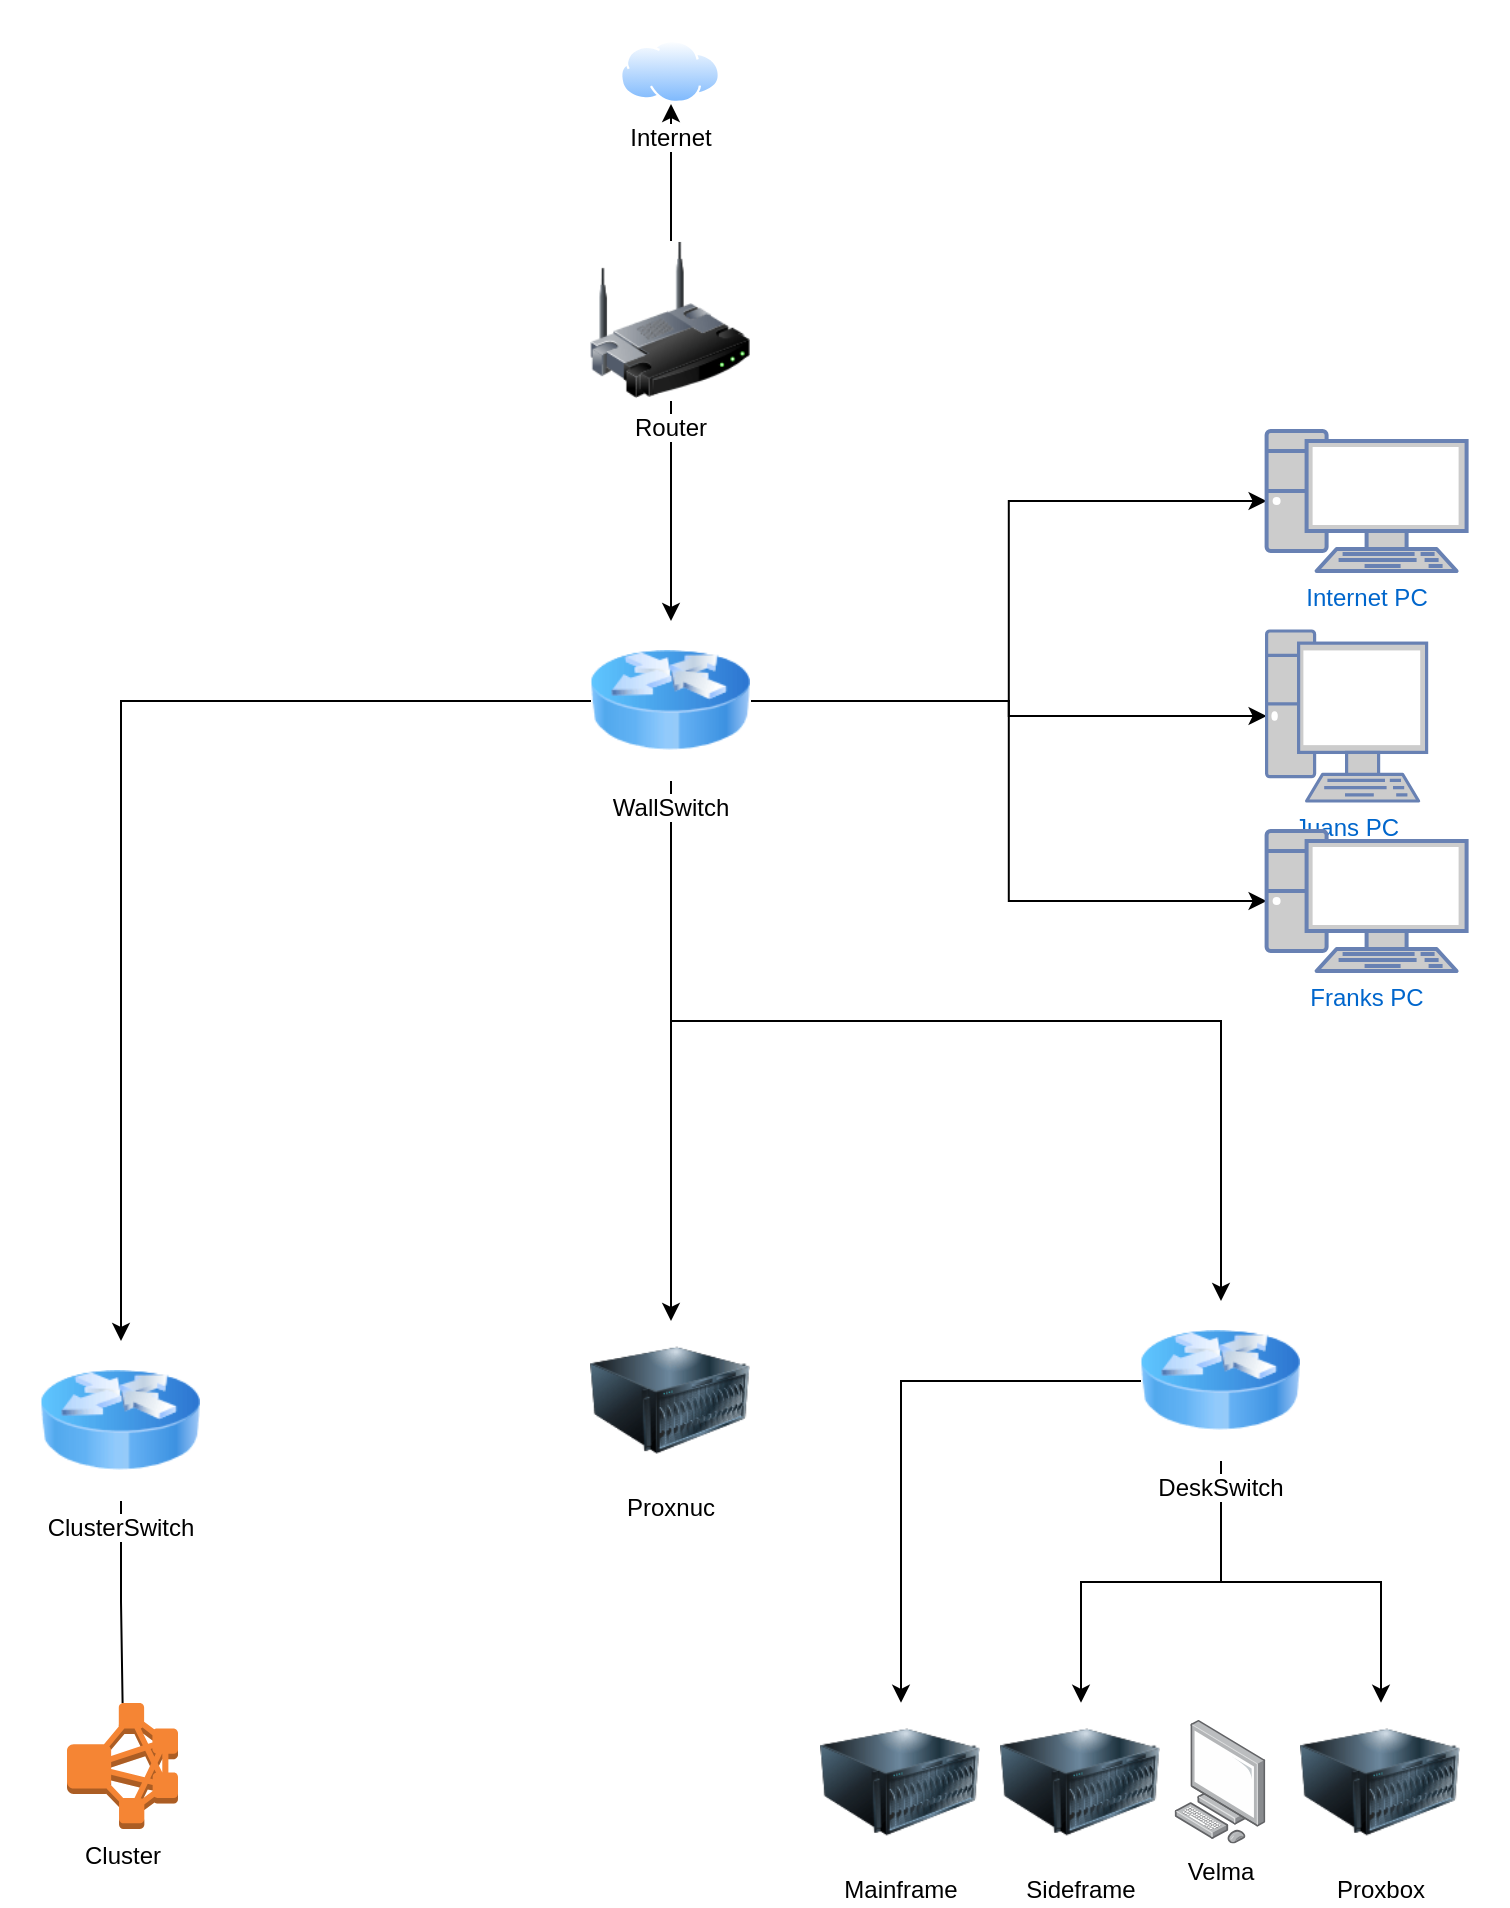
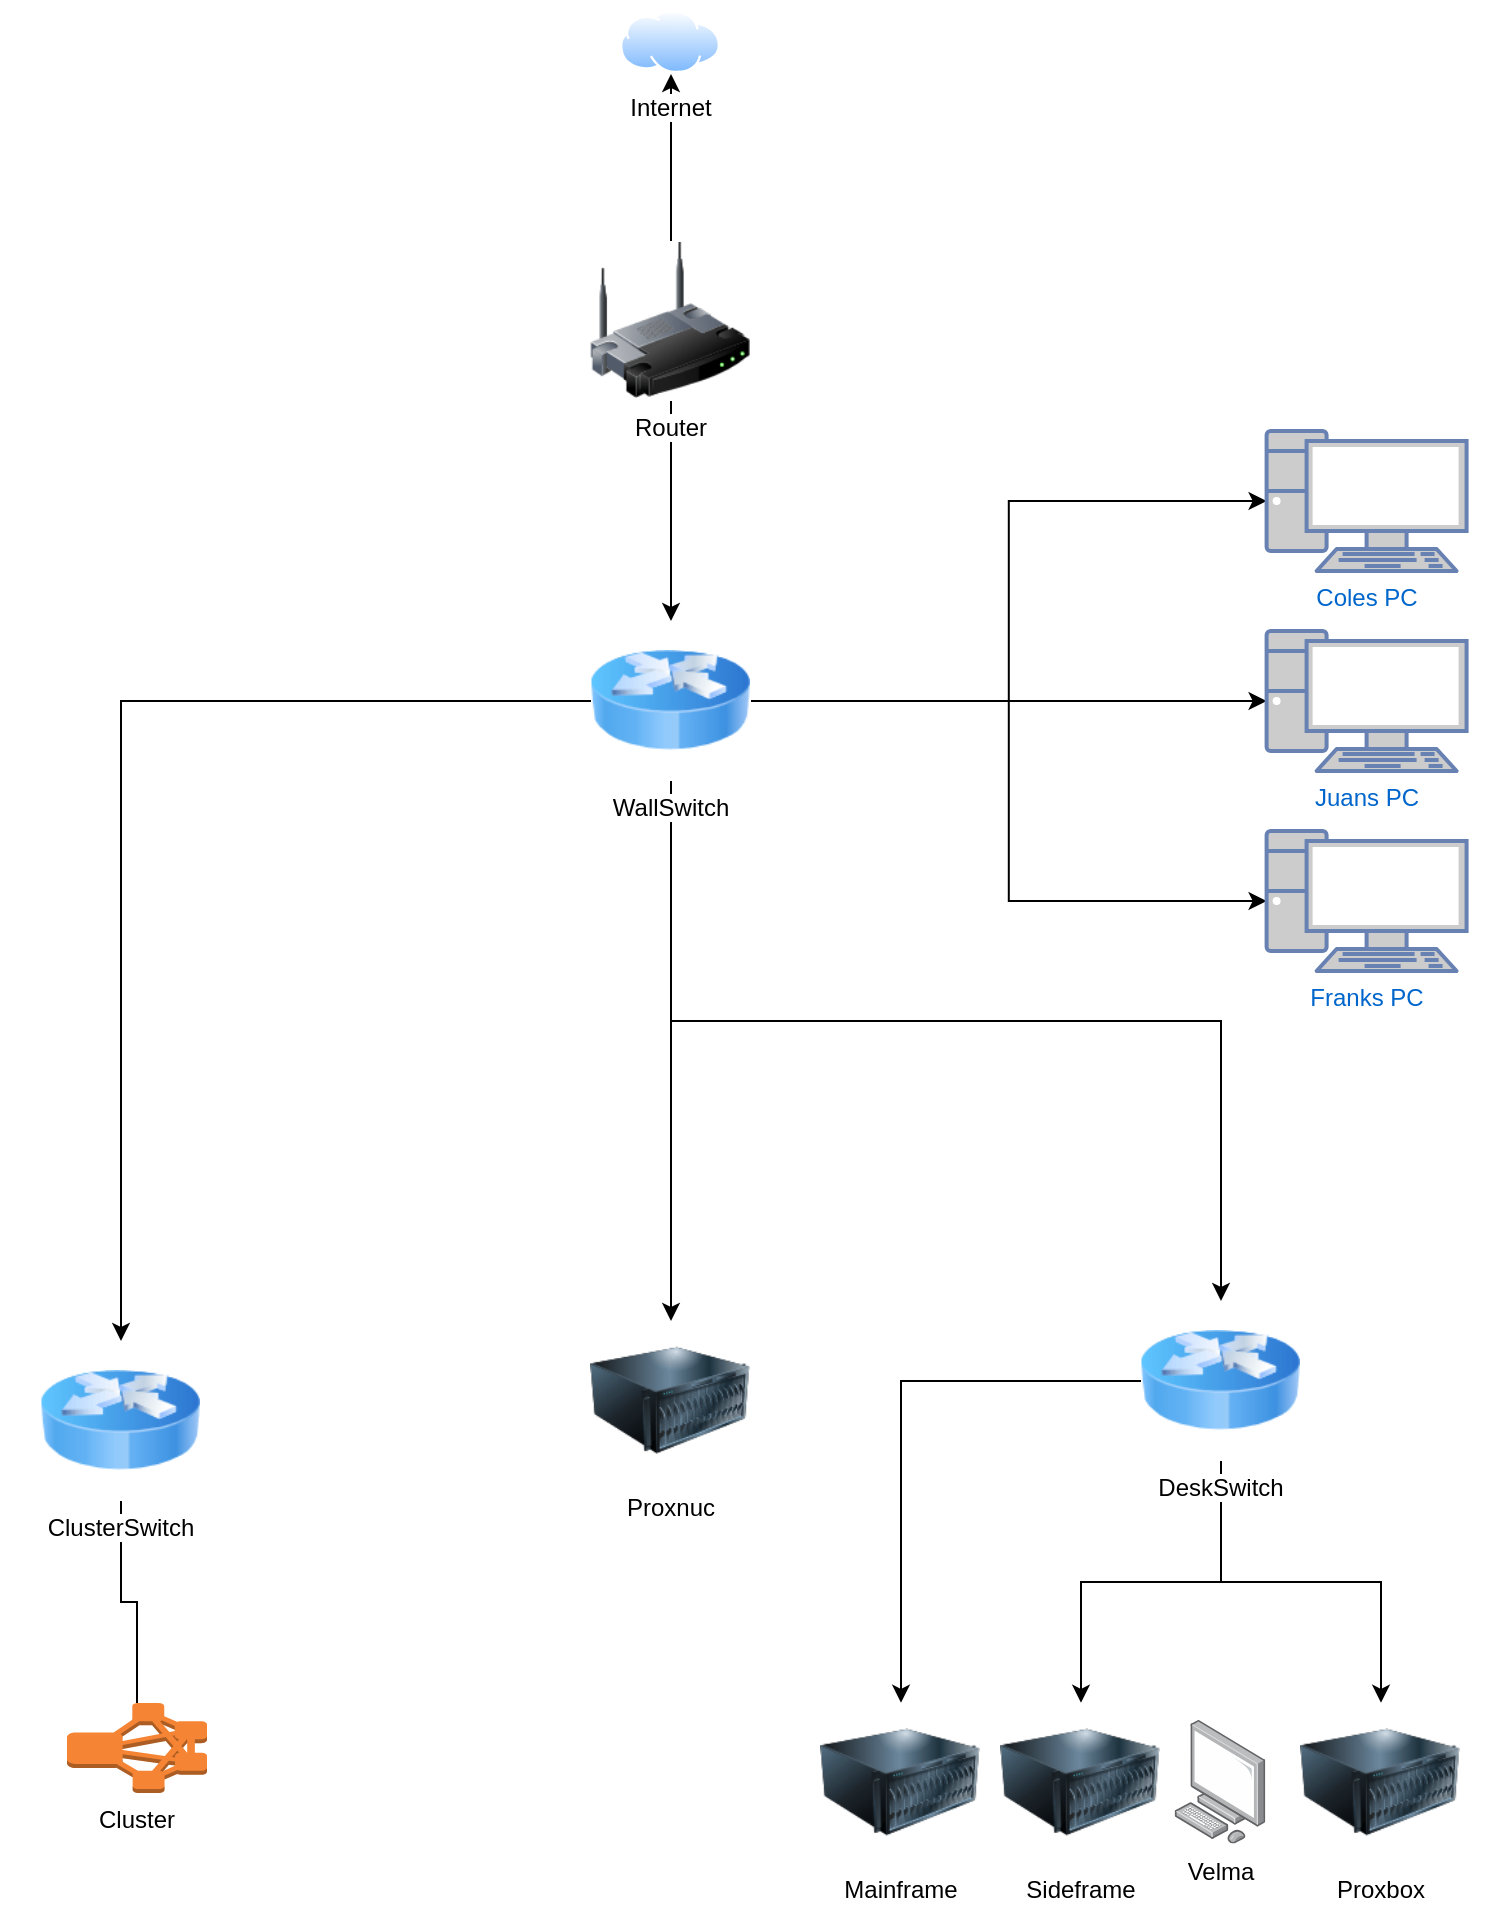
node "Internet": moved (671, 73) -> (671, 43)
node "Internet PC": label "Internet PC" -> "Coles PC"
node "Juans PC": size 160x170 -> 200x140
node "Cluster": size 111x126 -> 140x90
